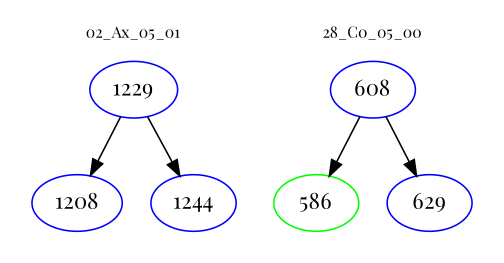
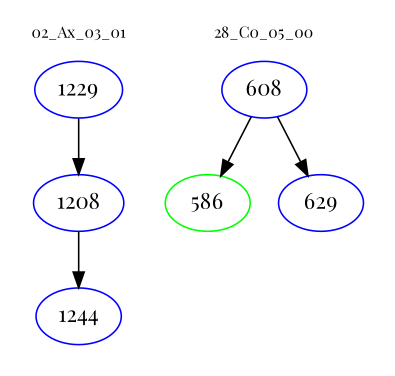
cluster "02_Ax_05_01": label "02_Ax_05_01" -> "02_Ax_03_01"
edge "1229" -> "1244": now "1208" -> "1244"
